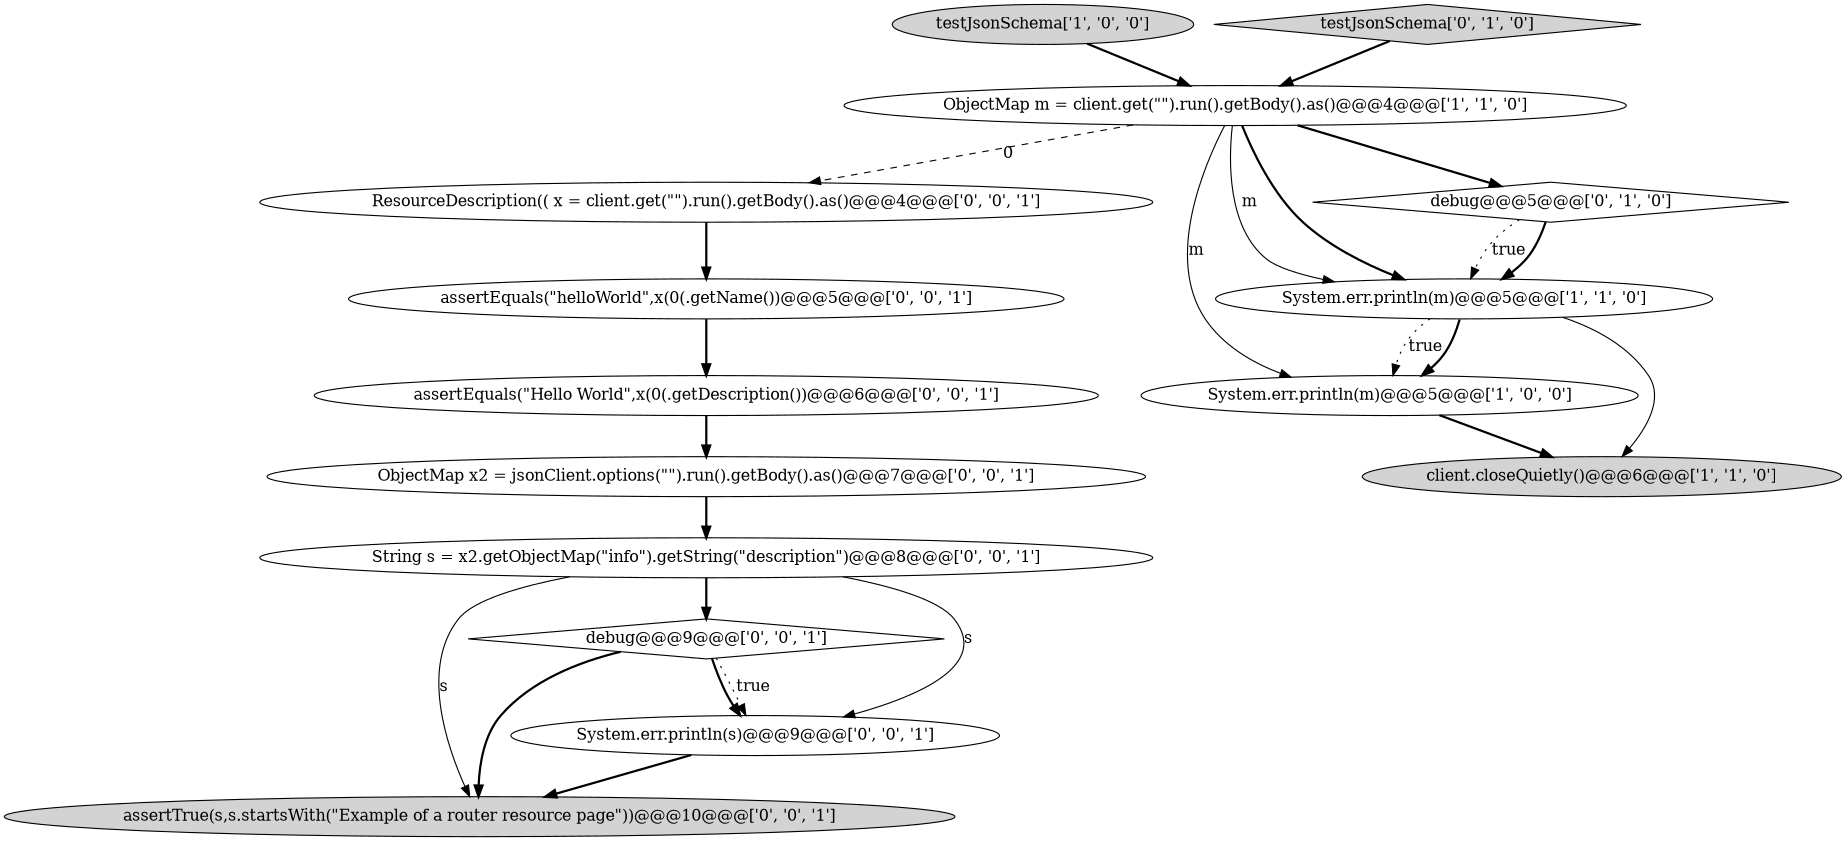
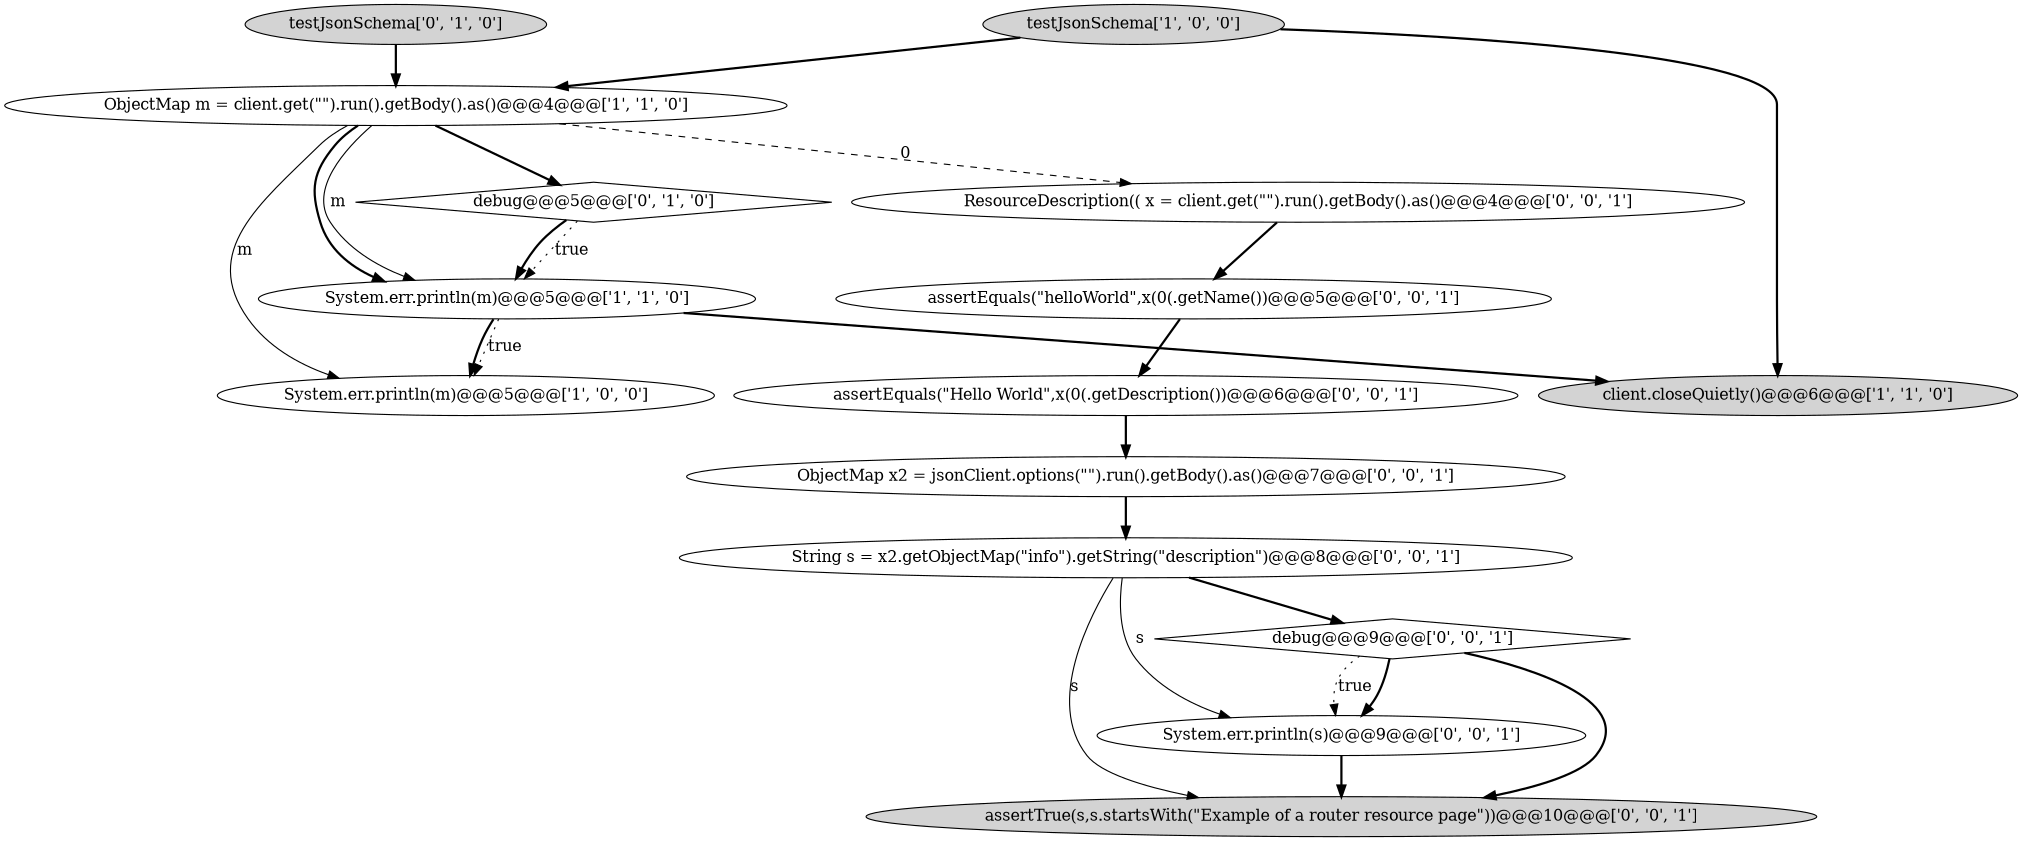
node "testJsonSchema['0', '1', '0']": shape diamond -> ellipse
edge "System.err.println(m)@@@5@@@['1', '1', '0']" -> "client.closeQuietly()@@@6@@@['1', '1', '0']": style solid -> bold
edge "System.err.println(m)@@@5@@@['1', '0', '0']" -> "client.closeQuietly()@@@6@@@['1', '1', '0']": now "testJsonSchema['1', '0', '0']" -> "client.closeQuietly()@@@6@@@['1', '1', '0']"
